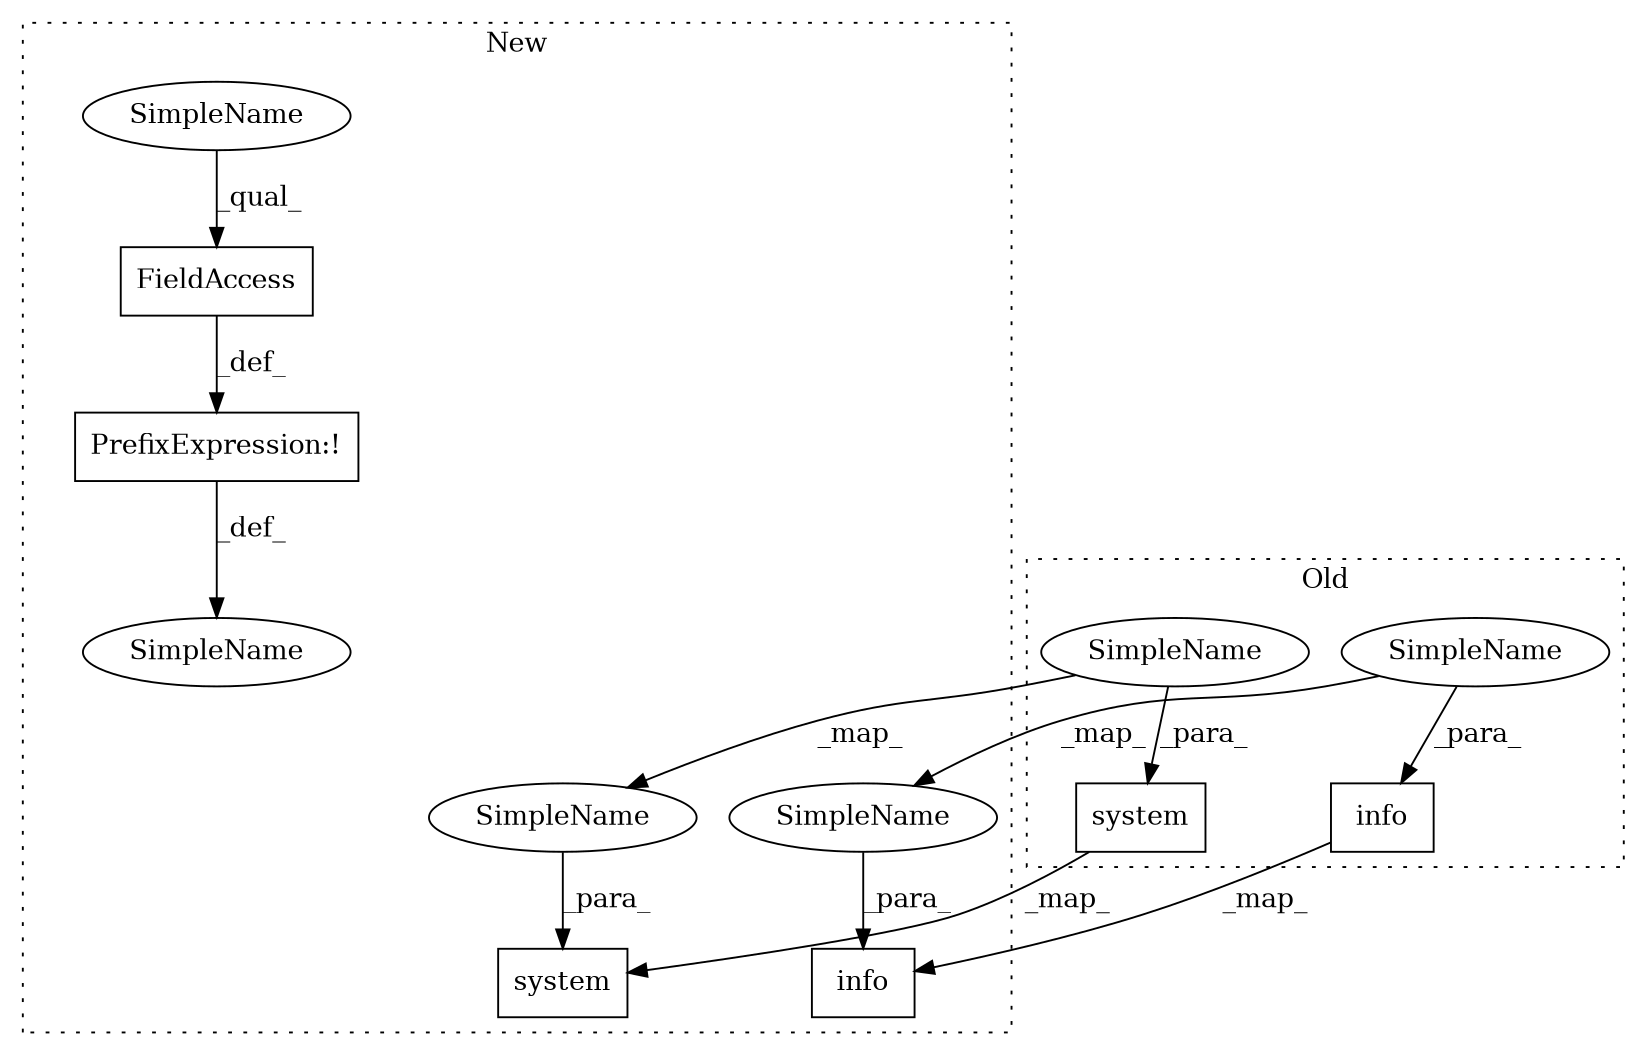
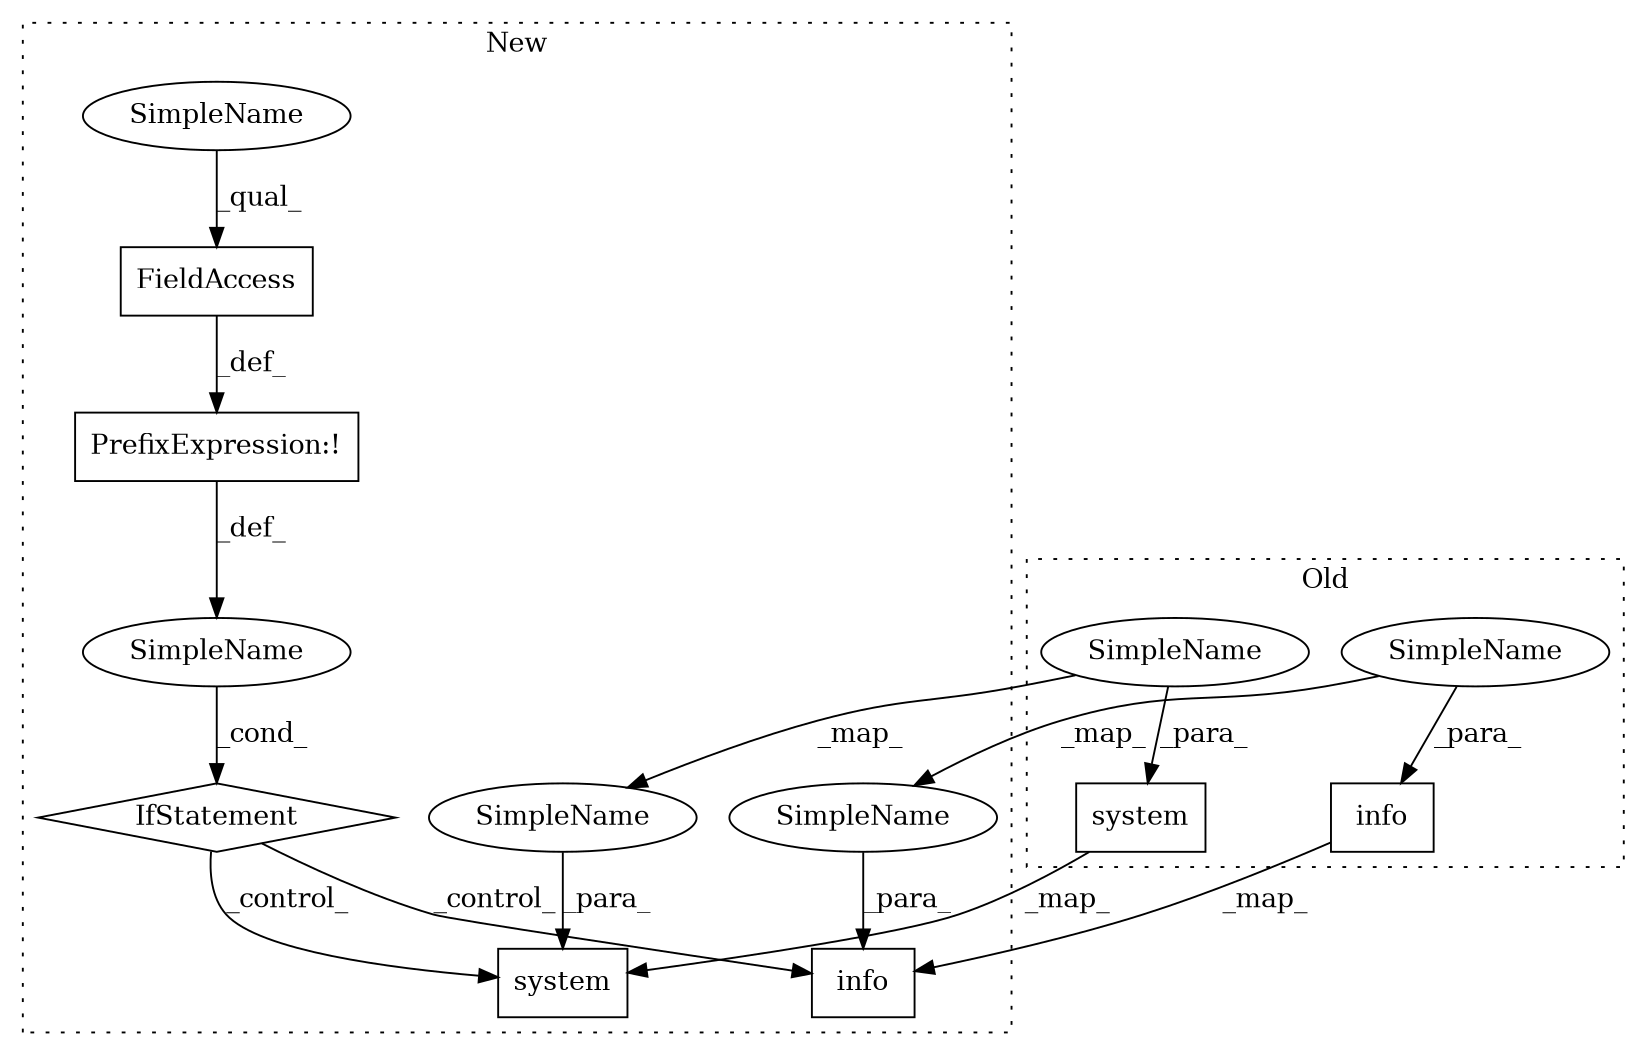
node "IfStatement": added
